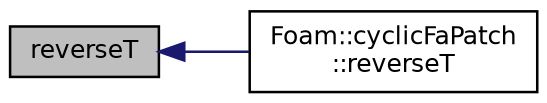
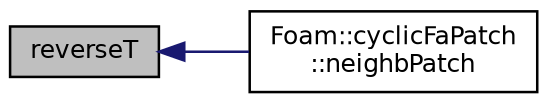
node "Foam::cyclicFaPatch ::reverseT": label "Foam::cyclicFaPatch ::reverseT" -> "Foam::cyclicFaPatch ::neighbPatch"
